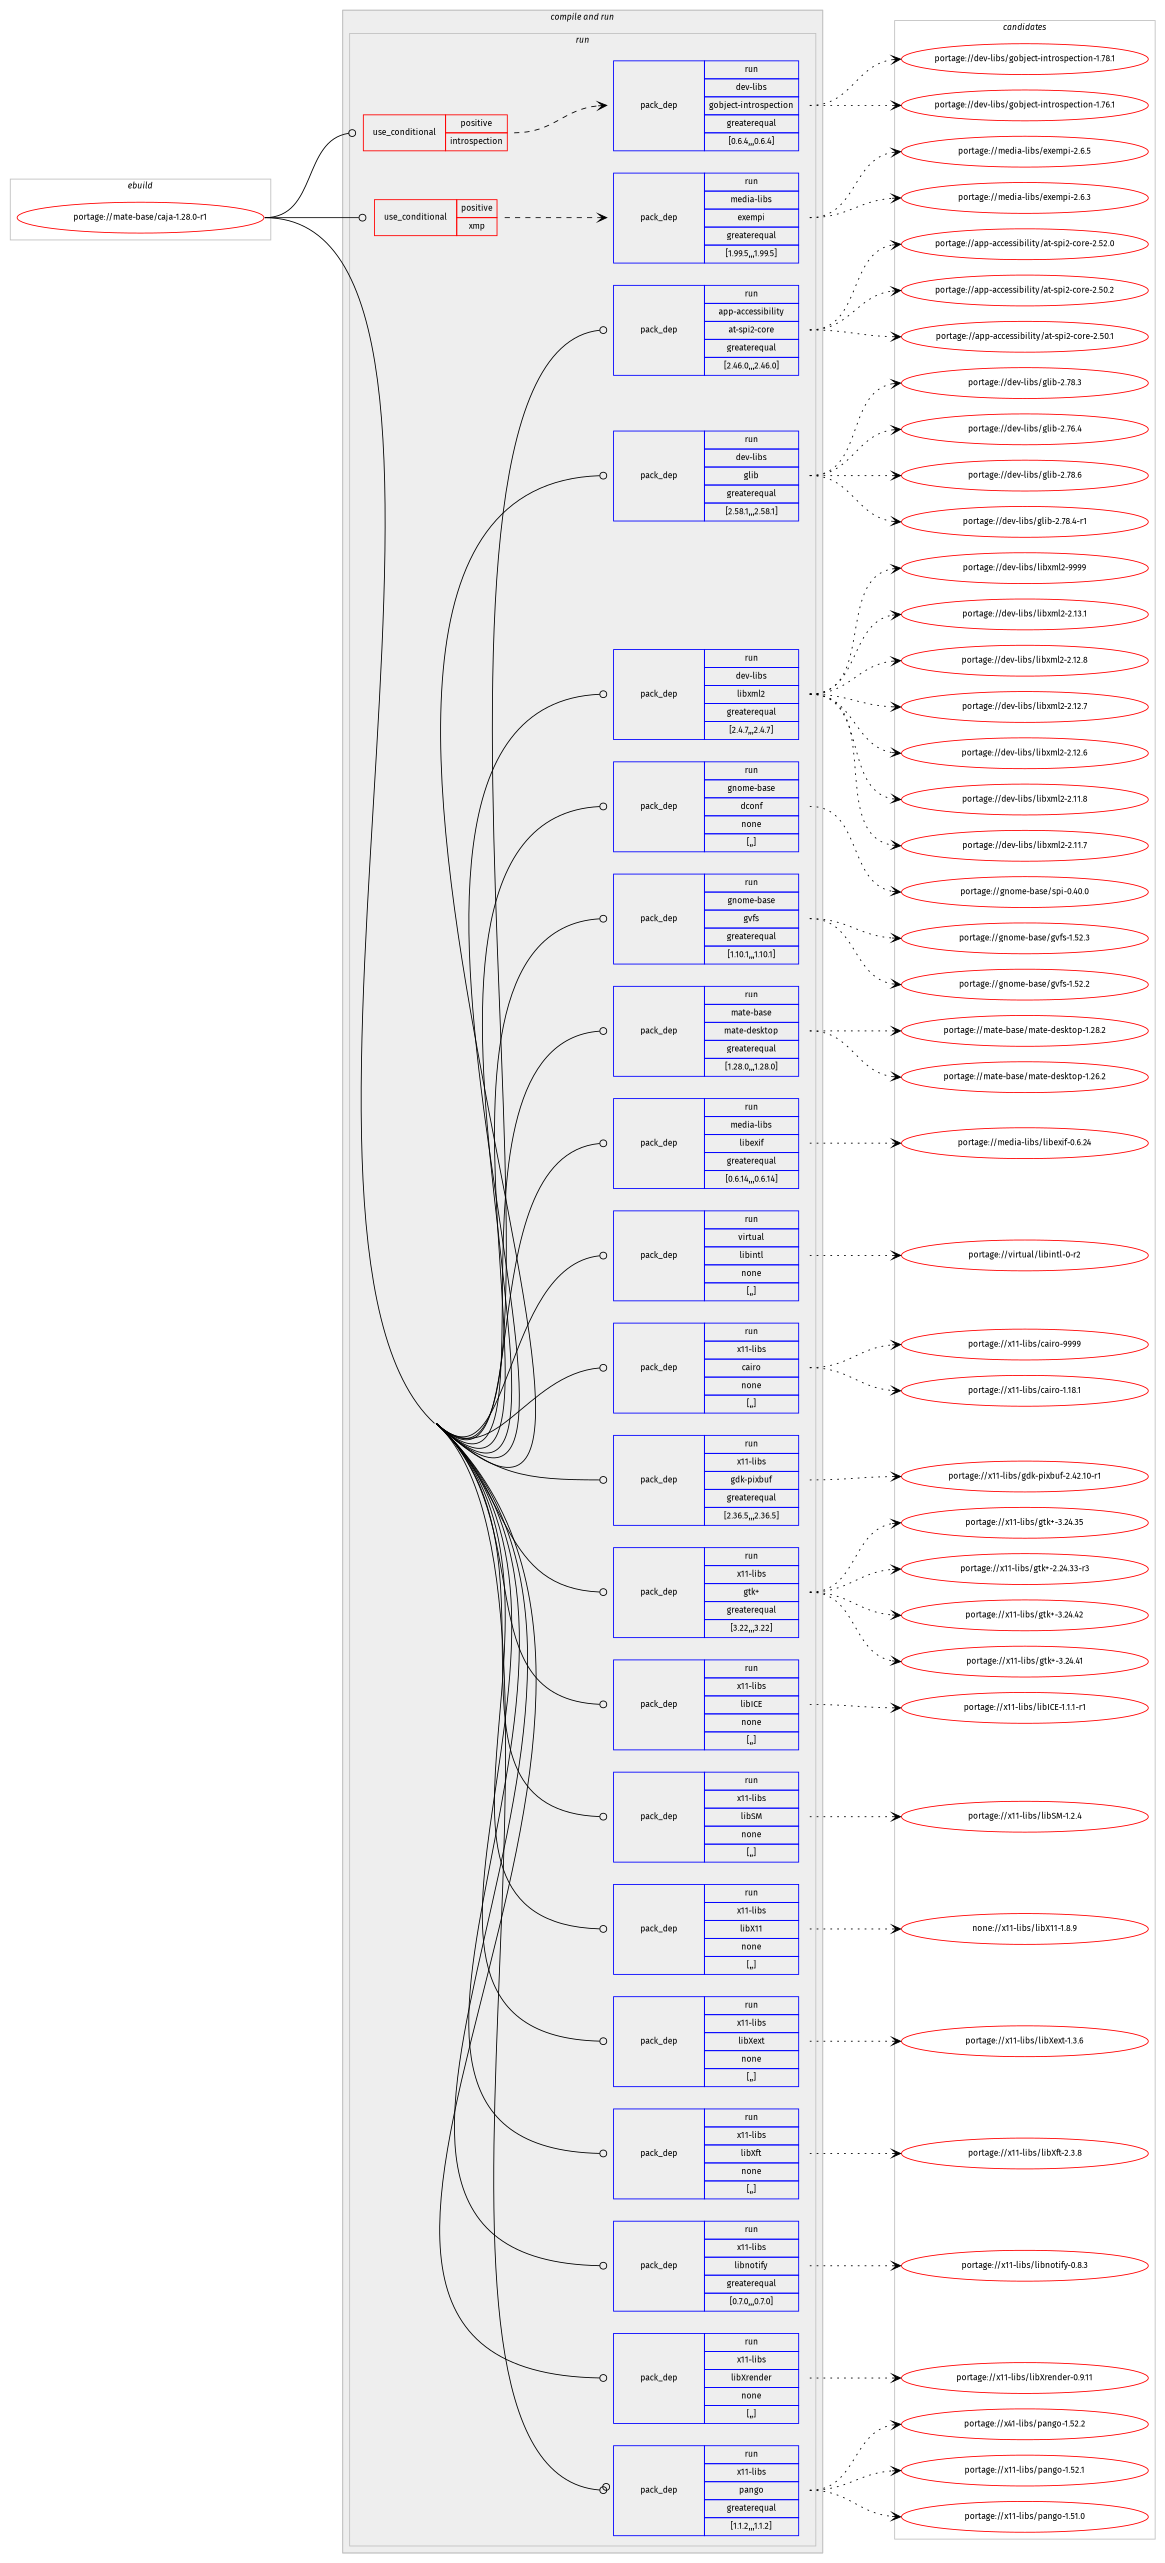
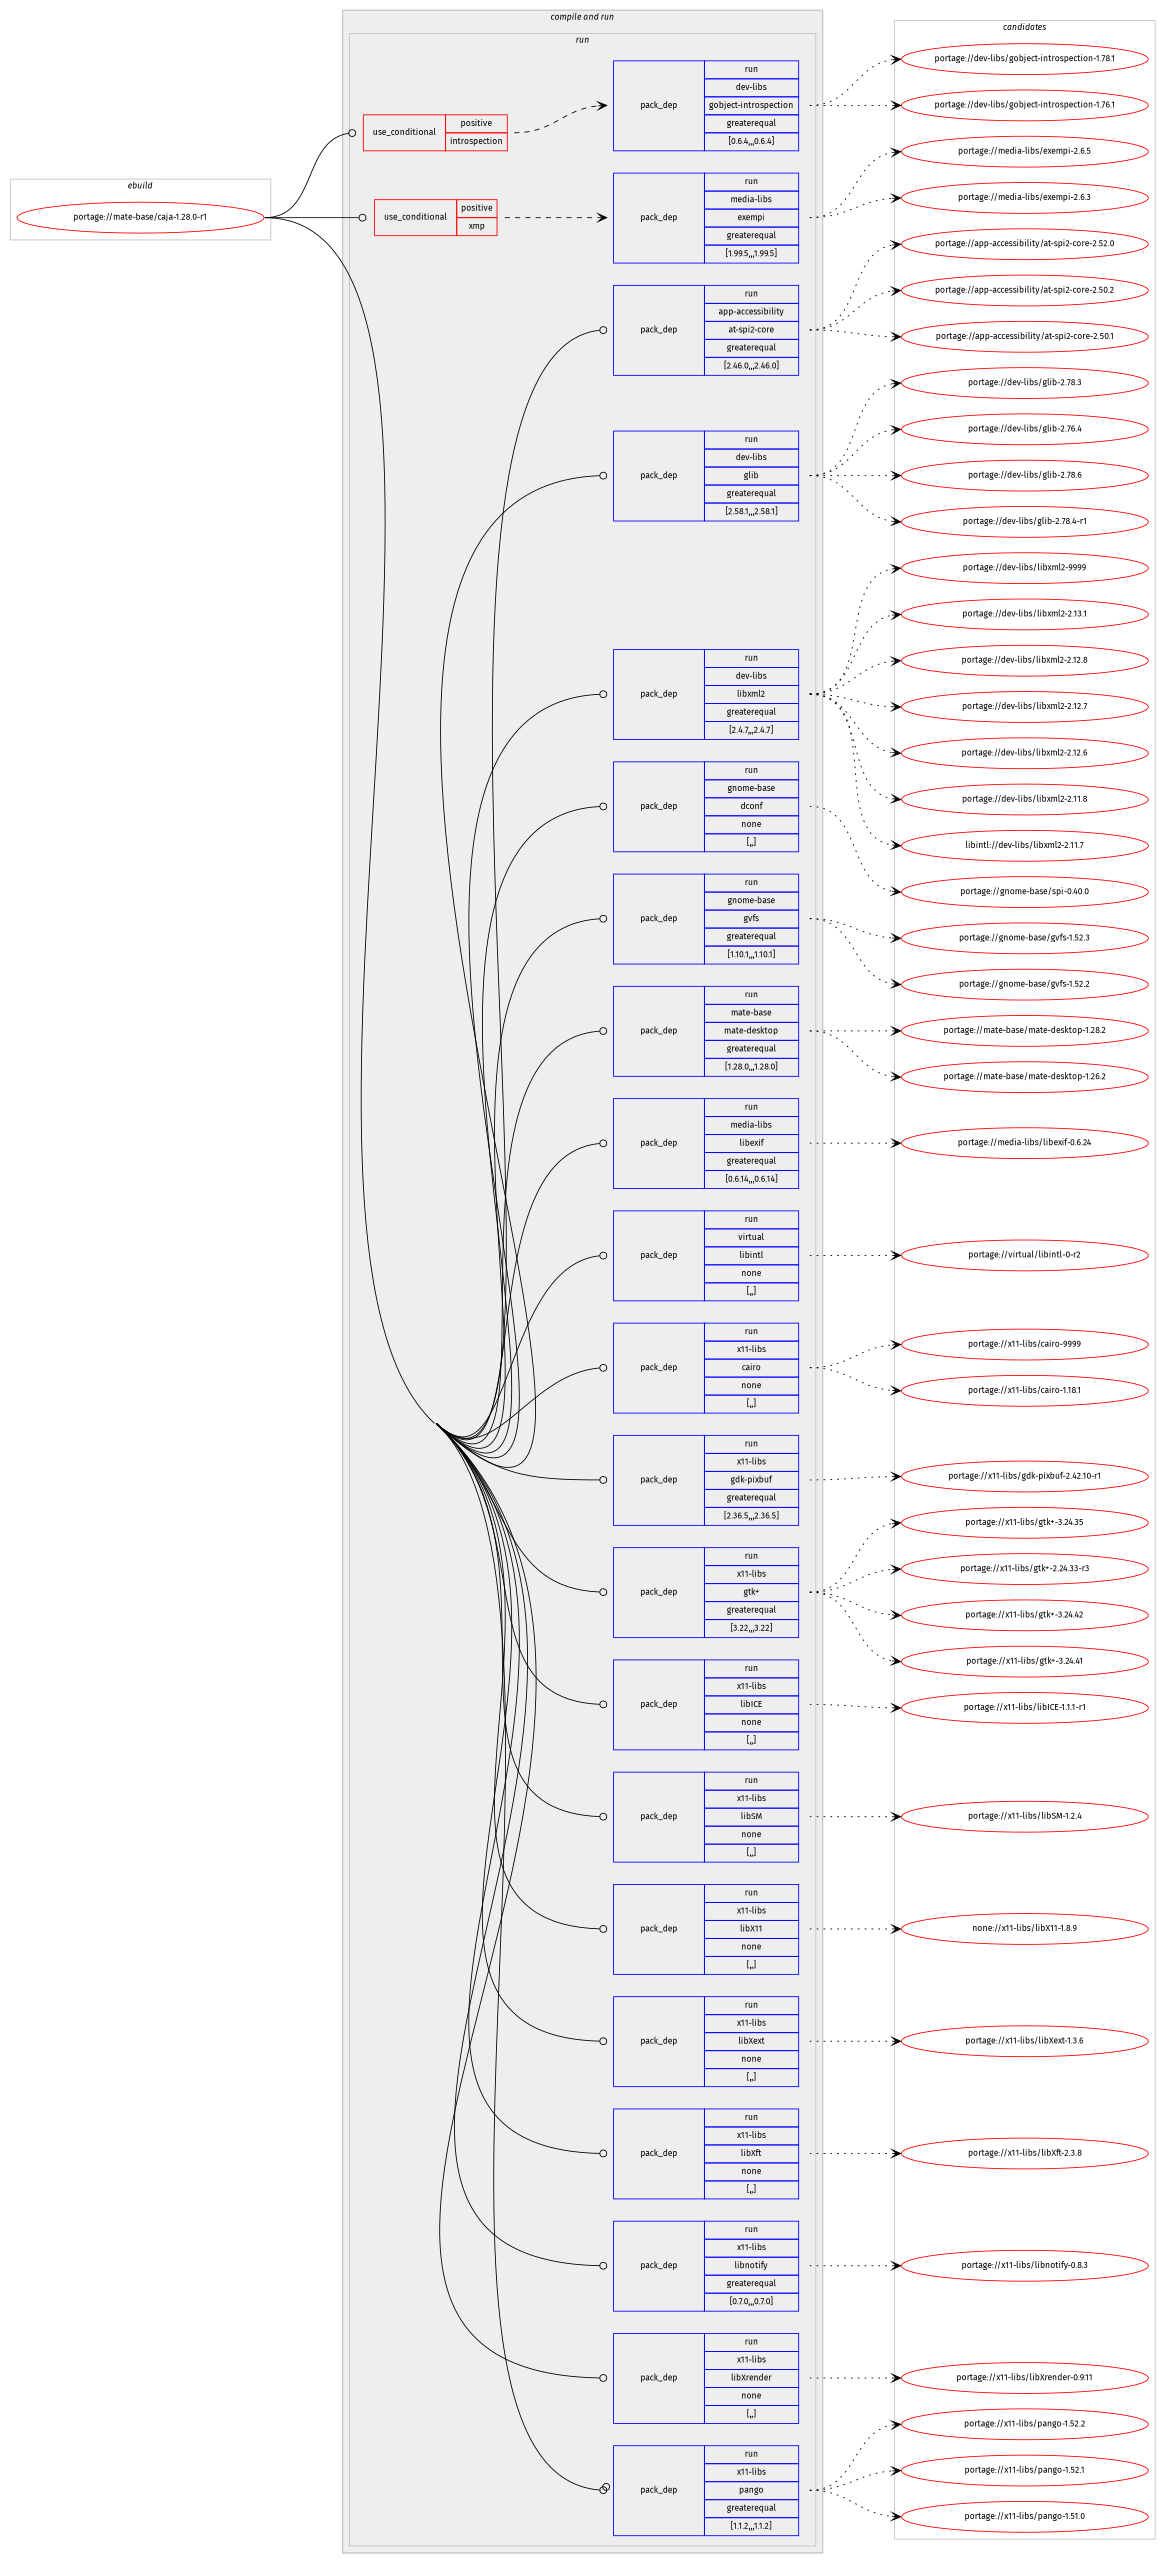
node "portage://dev-libs/libxml2-2.11.7": label "portage://dev-libs/libxml2-2.11.7" -> "libintl://dev-libs/libxml2-2.11.7"
node "portage://x41-libs/pango-1.52.2": label "portage://x41-libs/pango-1.52.2" -> "portage://x11-libs/pango-1.52.2"
